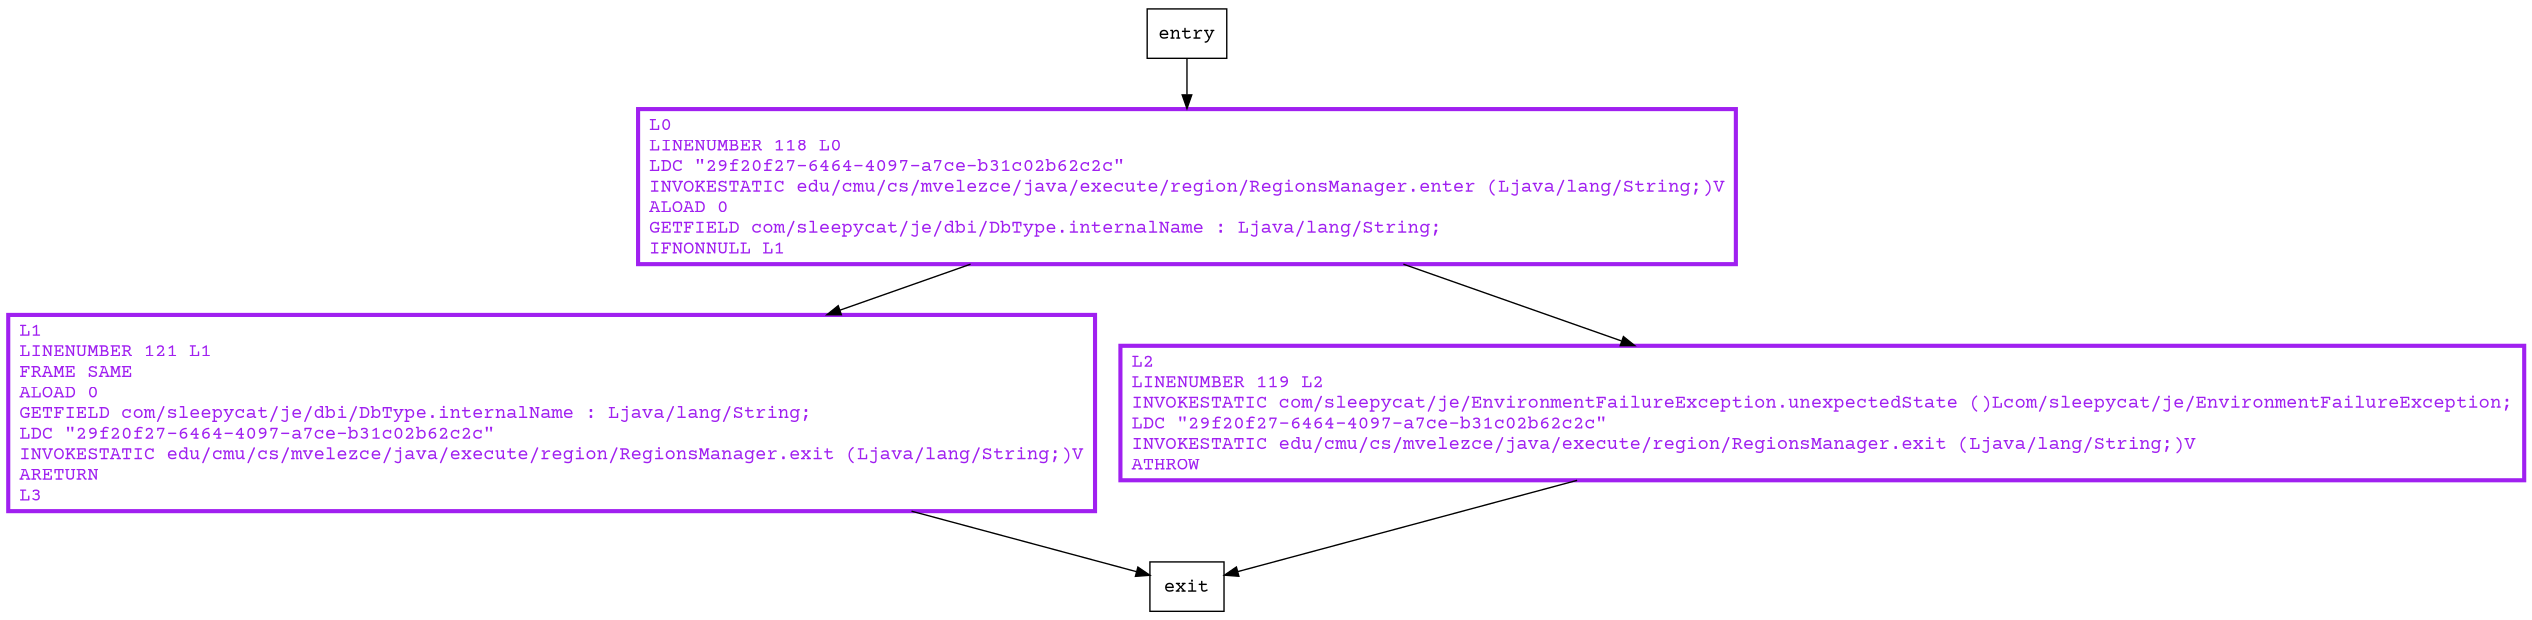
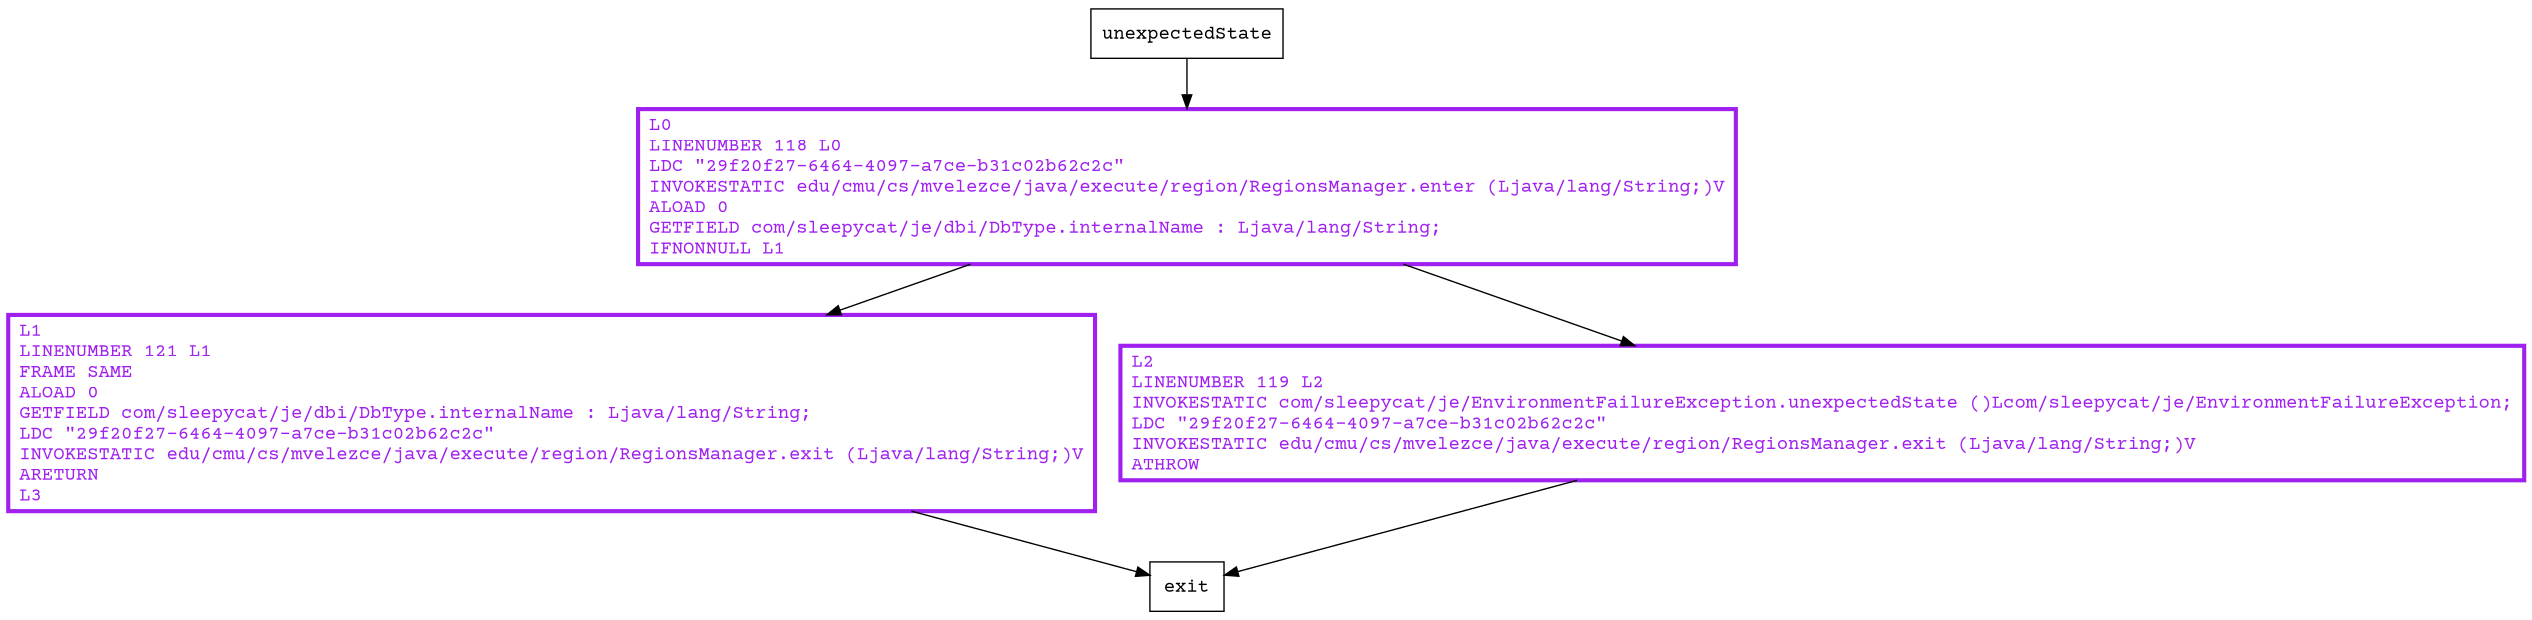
node "entry": label "entry" -> "unexpectedState"
